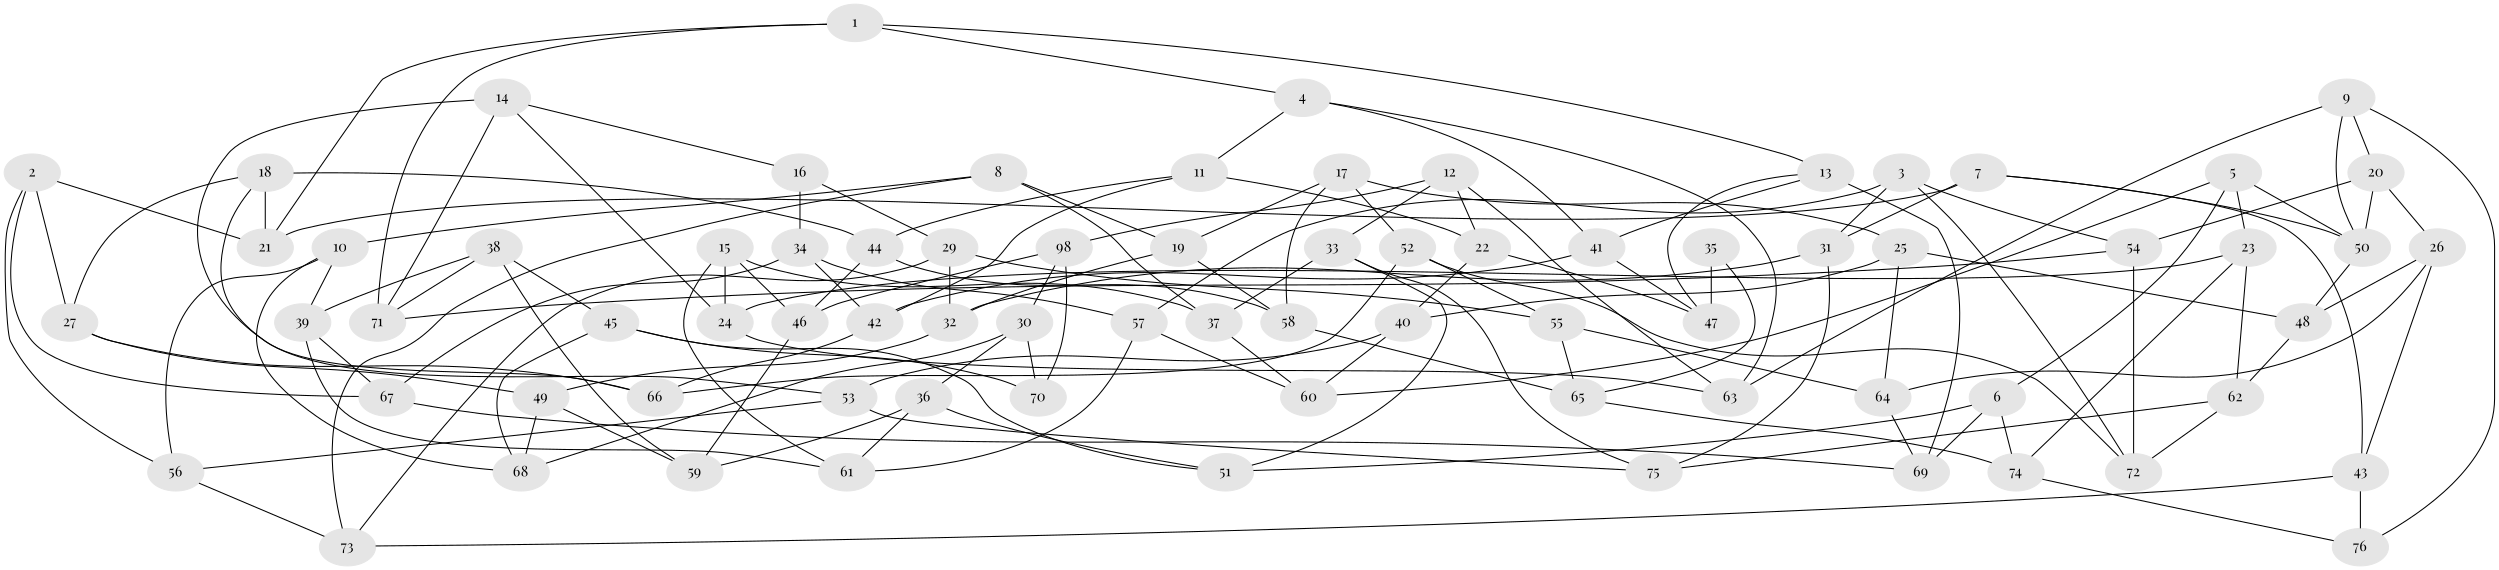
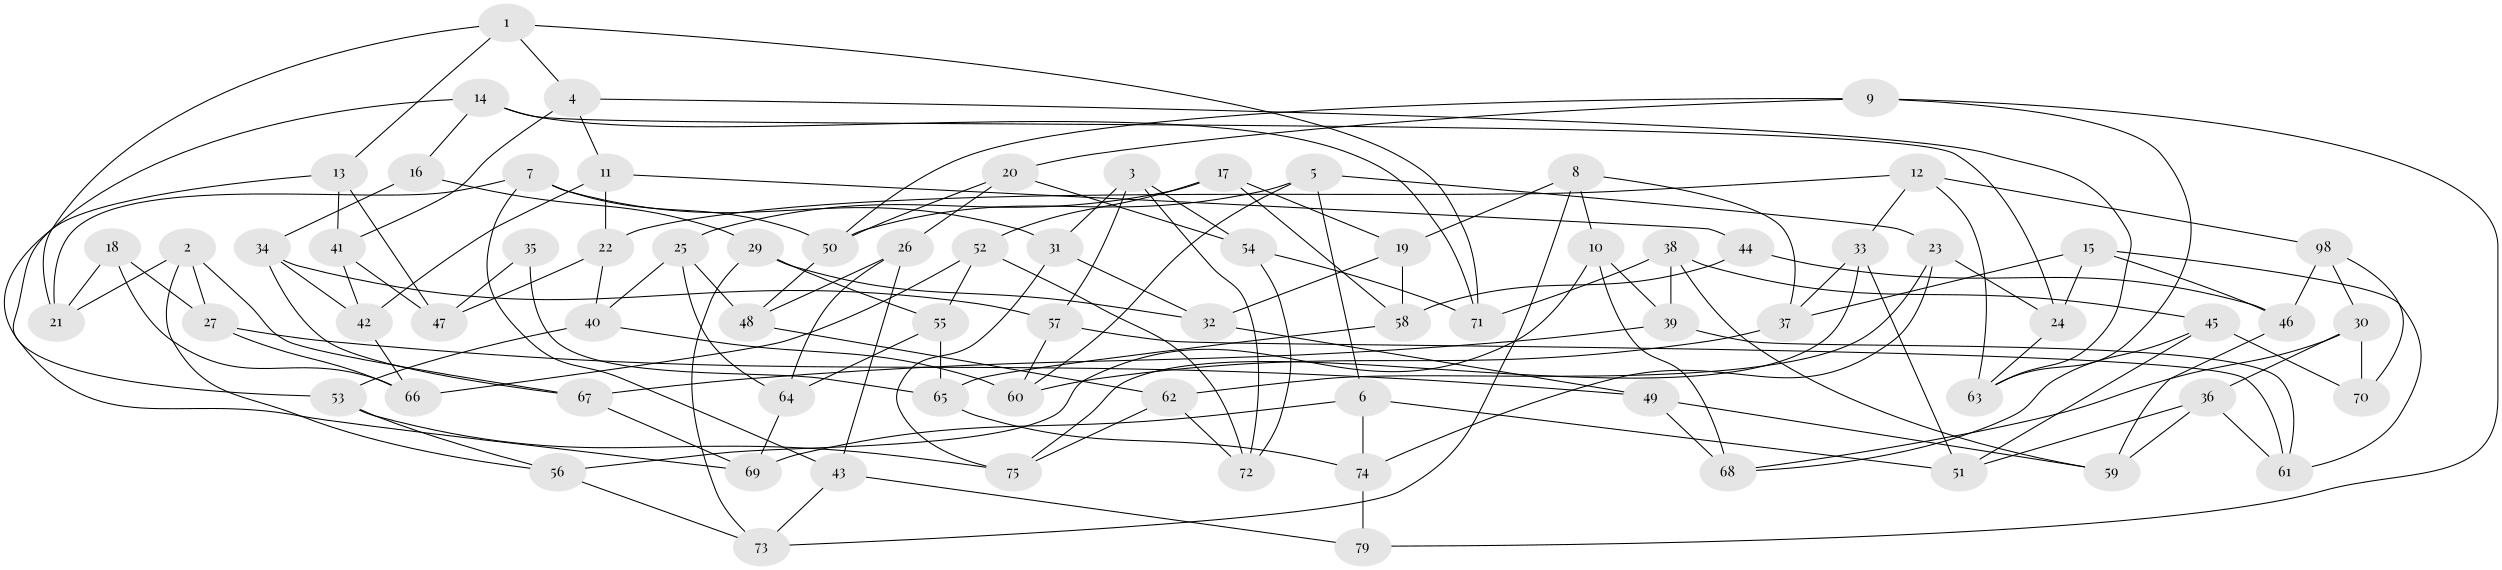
edge "18" -- "44": removed
node "76": label "76" -> "79"
